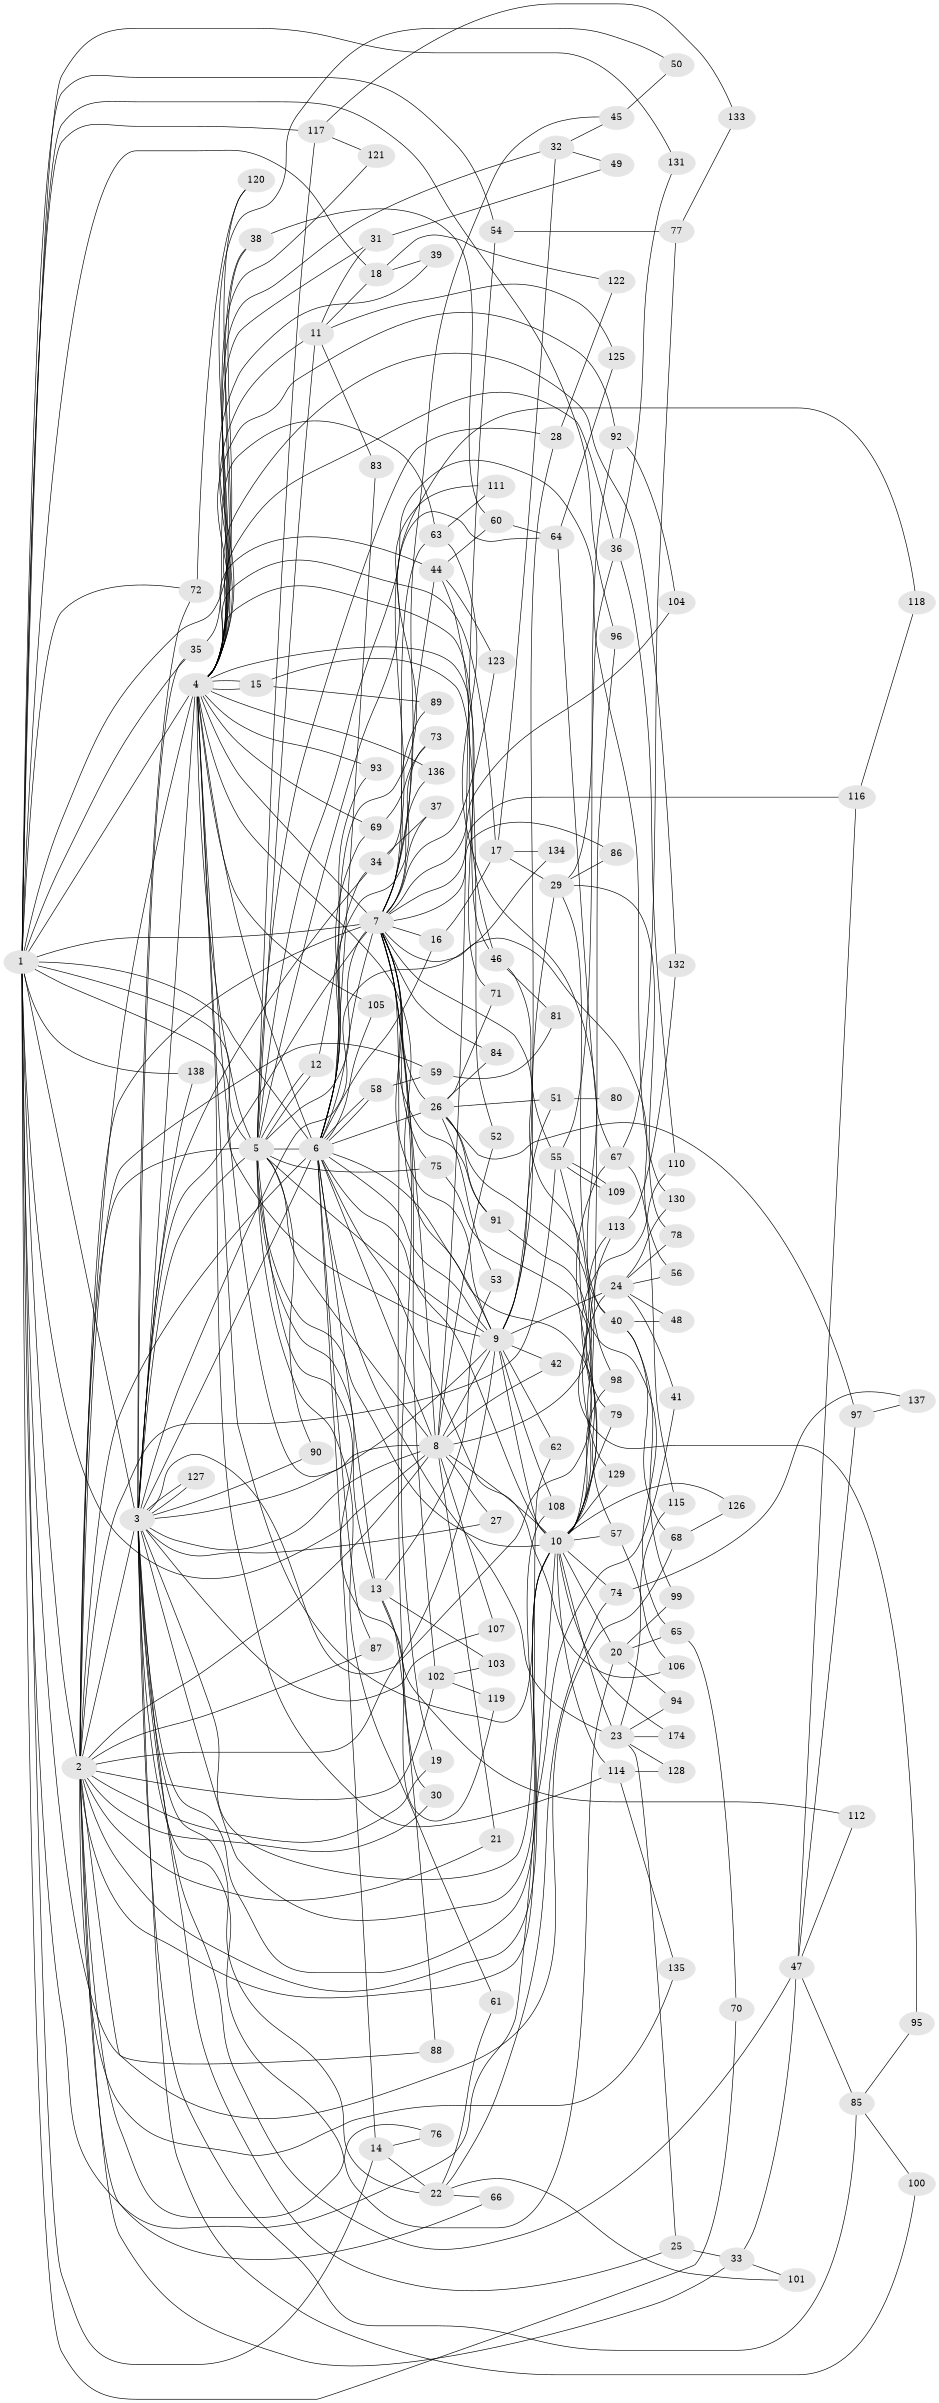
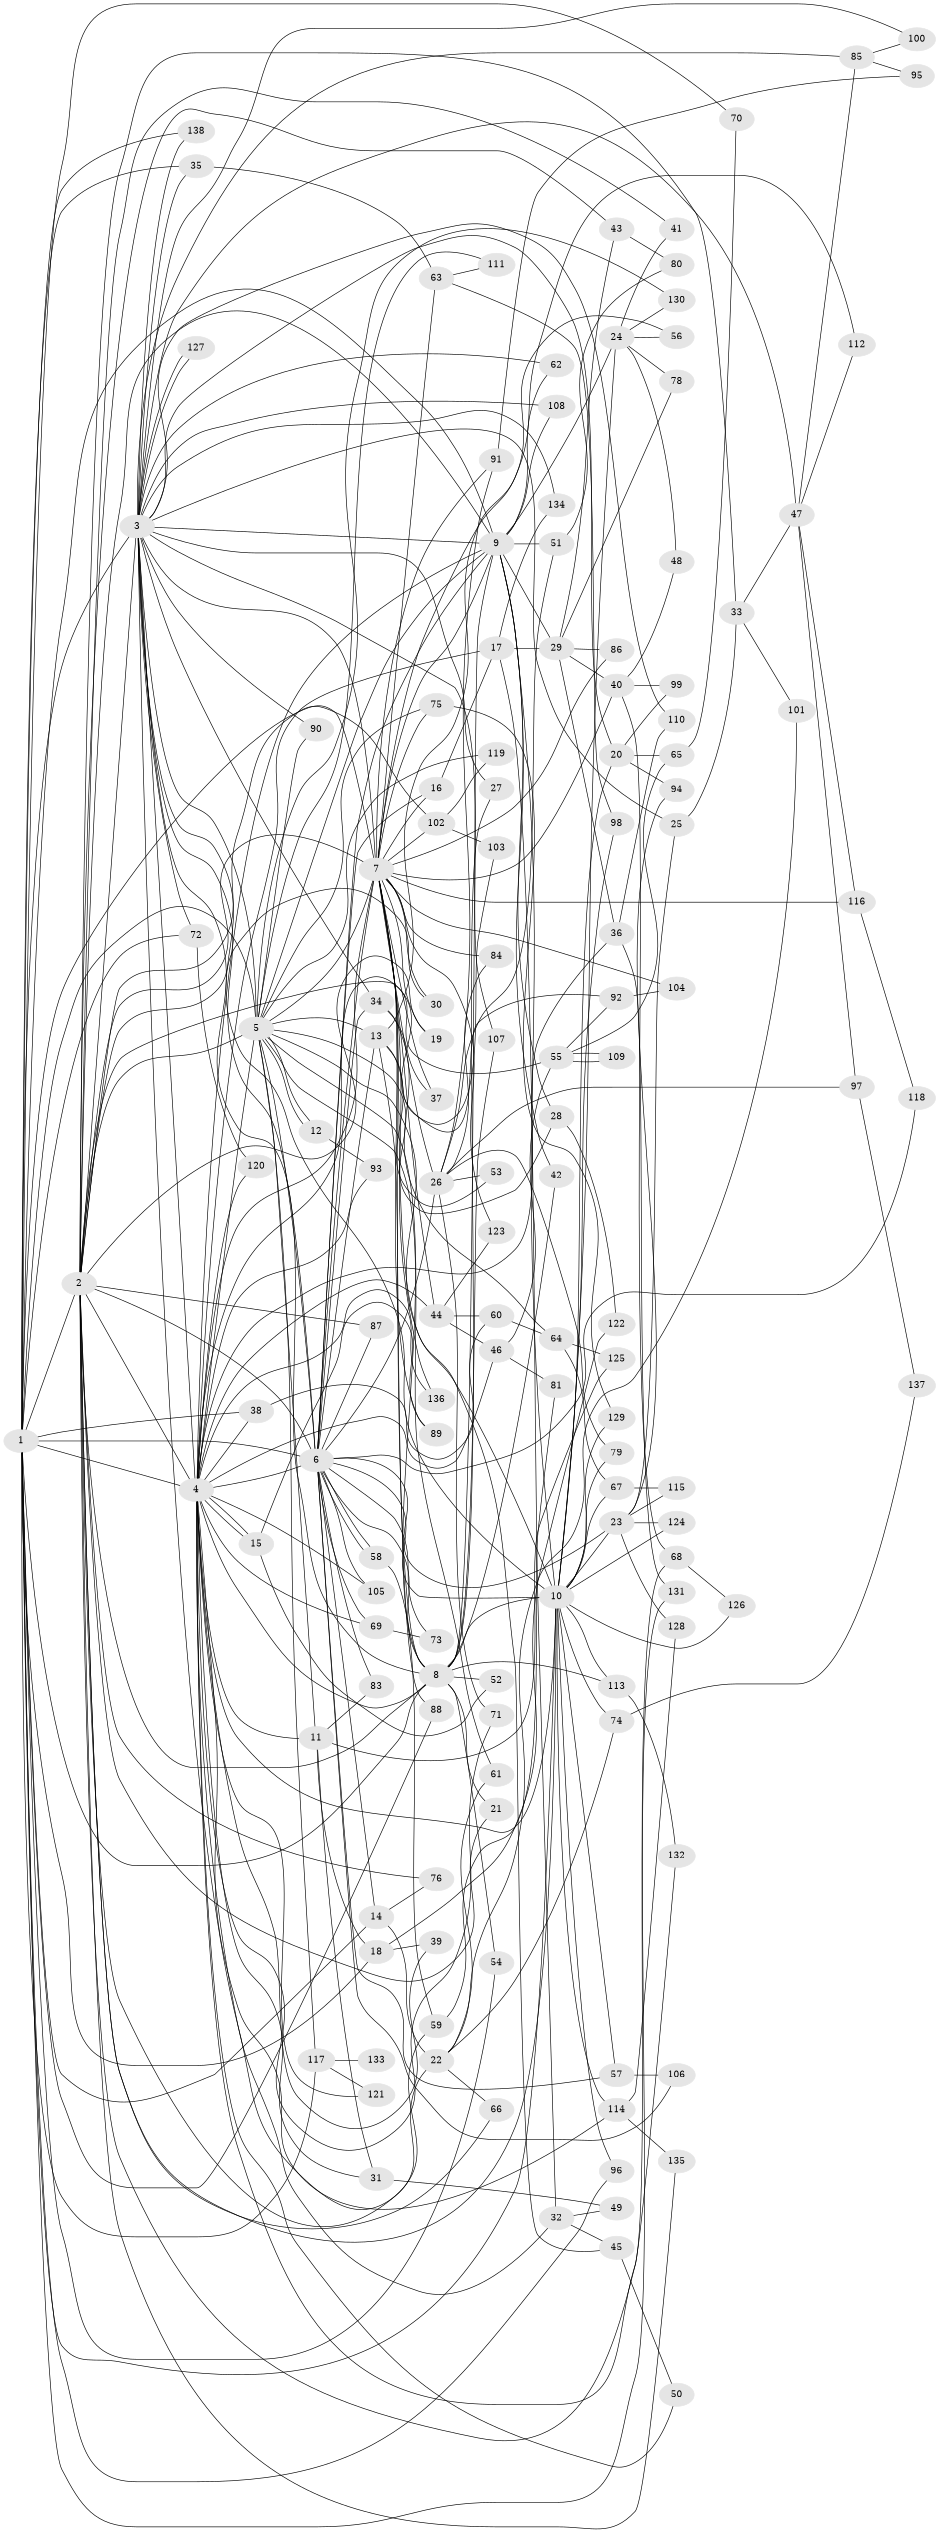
node "43": added
node "77": removed
node "174": label "174" -> "124"
